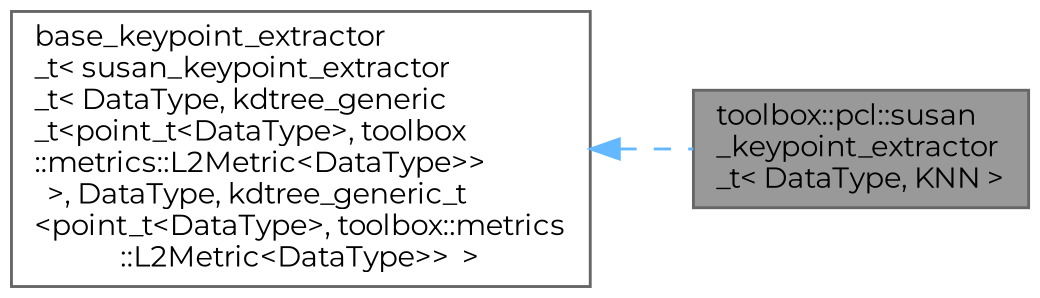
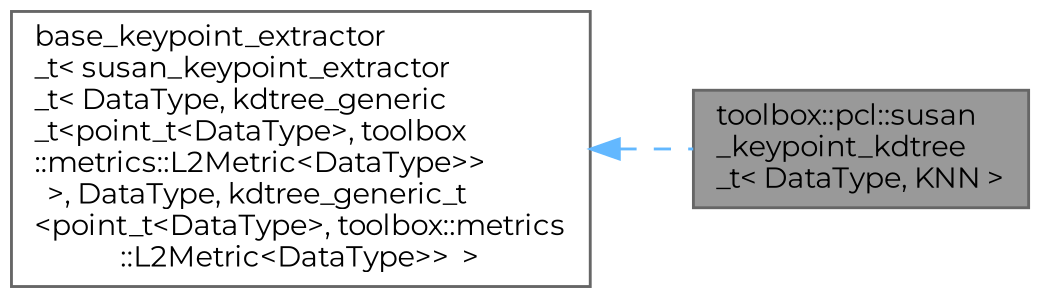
node "toolbox::pcl::susan _keypoint_extractor _t< DataType, KNN >": label "toolbox::pcl::susan _keypoint_extractor _t< DataType, KNN >" -> "toolbox::pcl::susan _keypoint_kdtree _t< DataType, KNN >"
